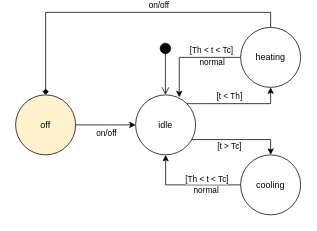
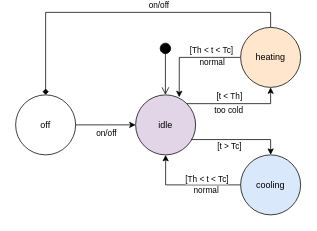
node "heating": fillcolor #ffffff -> #ffe6cc
node "too cold": added
node "off": fillcolor #fff2cc -> #ffffff
node "idle": fillcolor #ffffff -> #e1d5e7
node "cooling": fillcolor #ffffff -> #dae8fc
